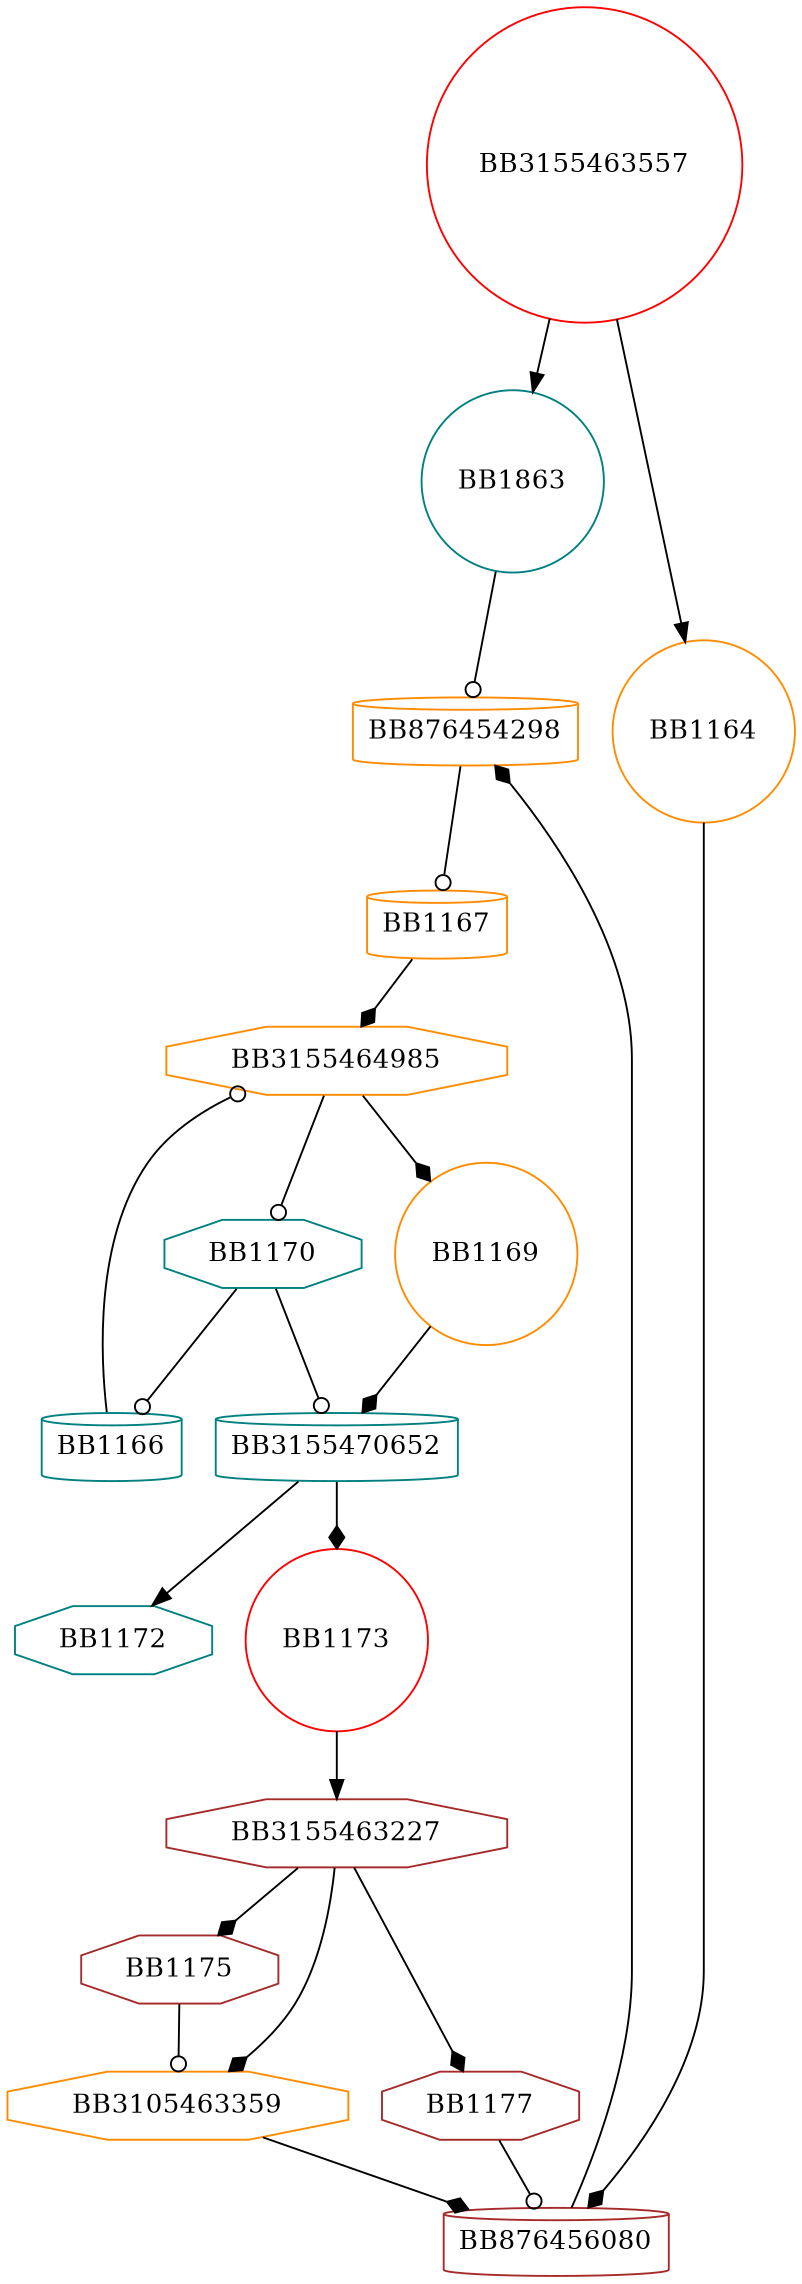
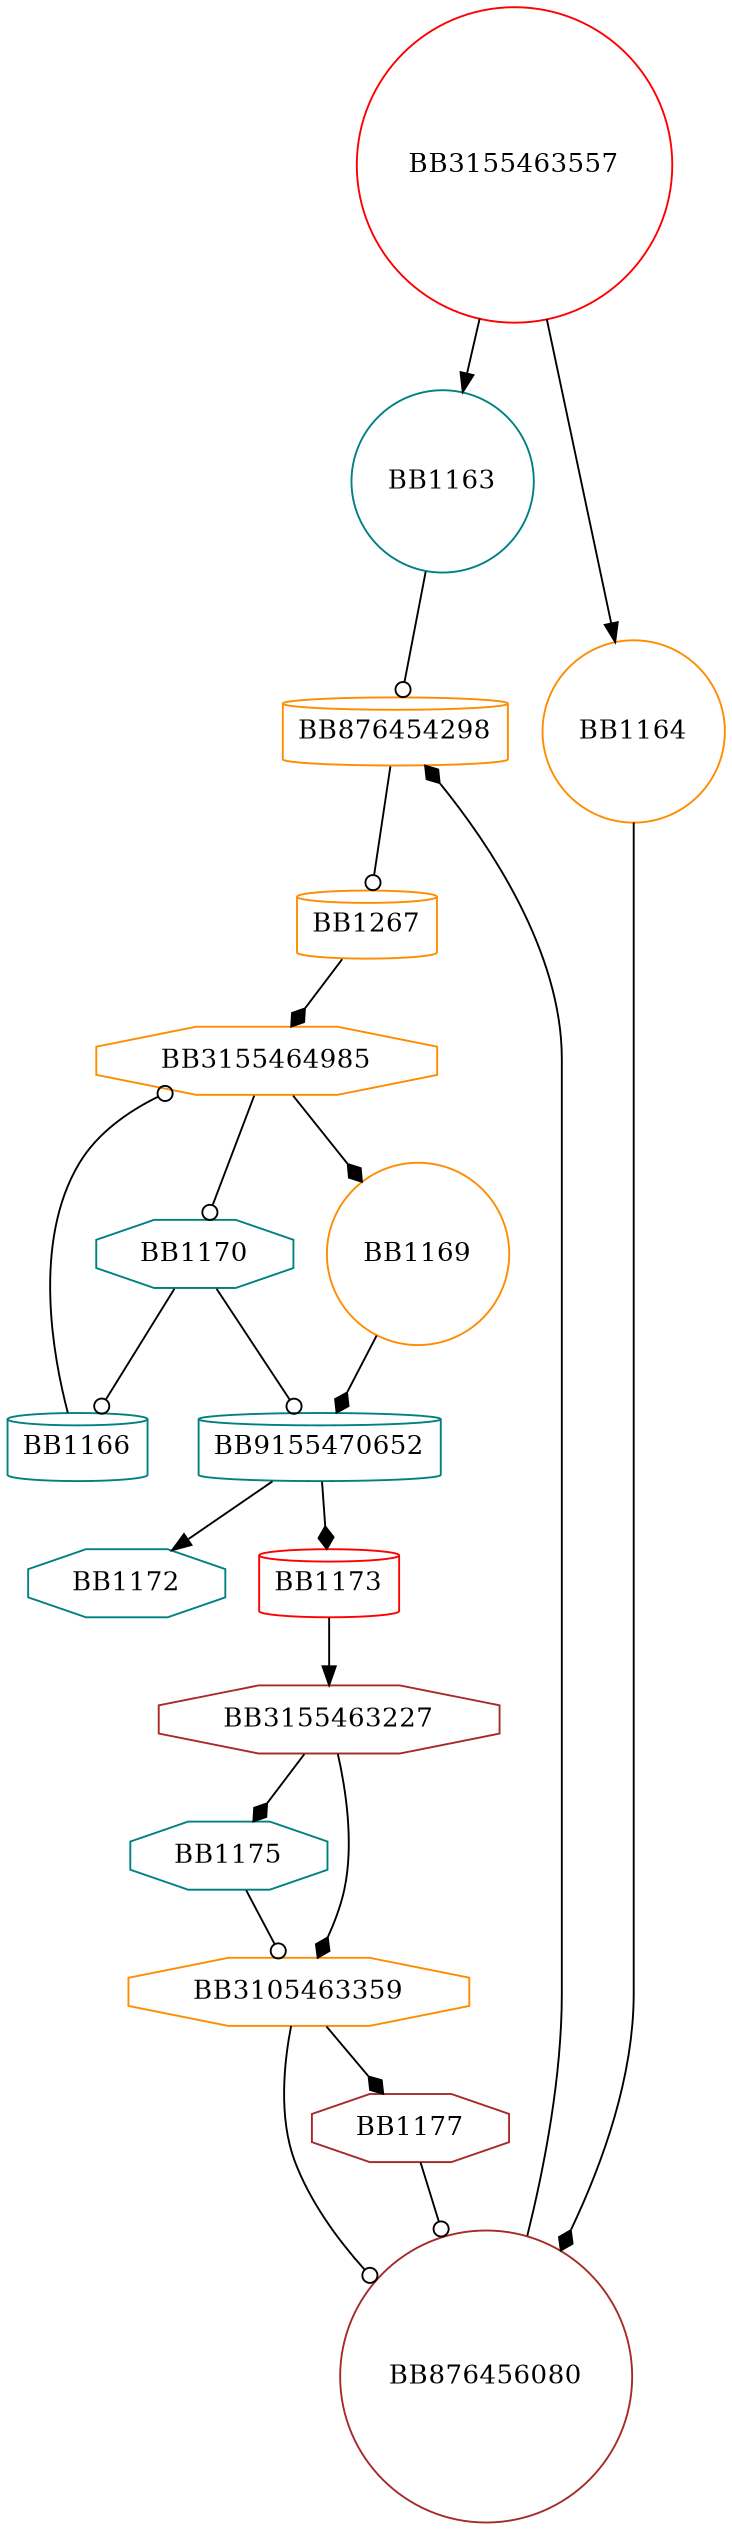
node "BB1863": label "BB1863" -> "BB1163"
node "BB1167": label "BB1167" -> "BB1267"
node "BB3155470652": label "BB3155470652" -> "BB9155470652"
node "BB1173": shape circle -> cylinder
edge "BB3155463227" -> "BB1177": now "BB3105463359" -> "BB1177"
node "BB1175": color brown -> teal
edge "BB3105463359" -> "BB876456080": arrowhead diamond -> odot
node "BB876456080": shape cylinder -> circle
